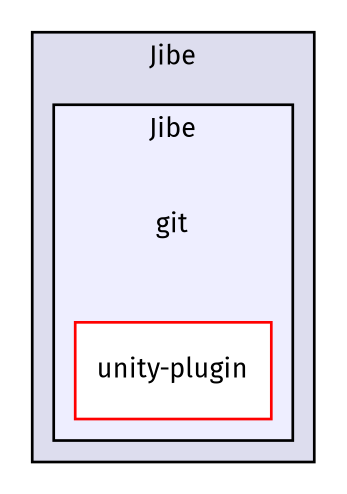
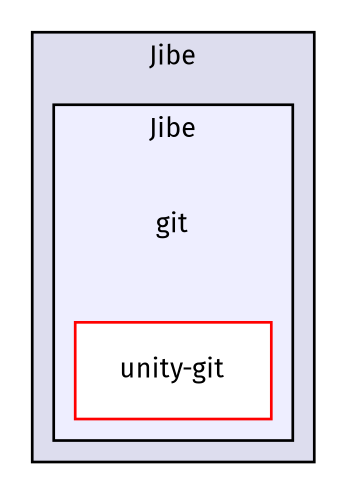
node "unity-plugin": label "unity-plugin" -> "unity-git"
